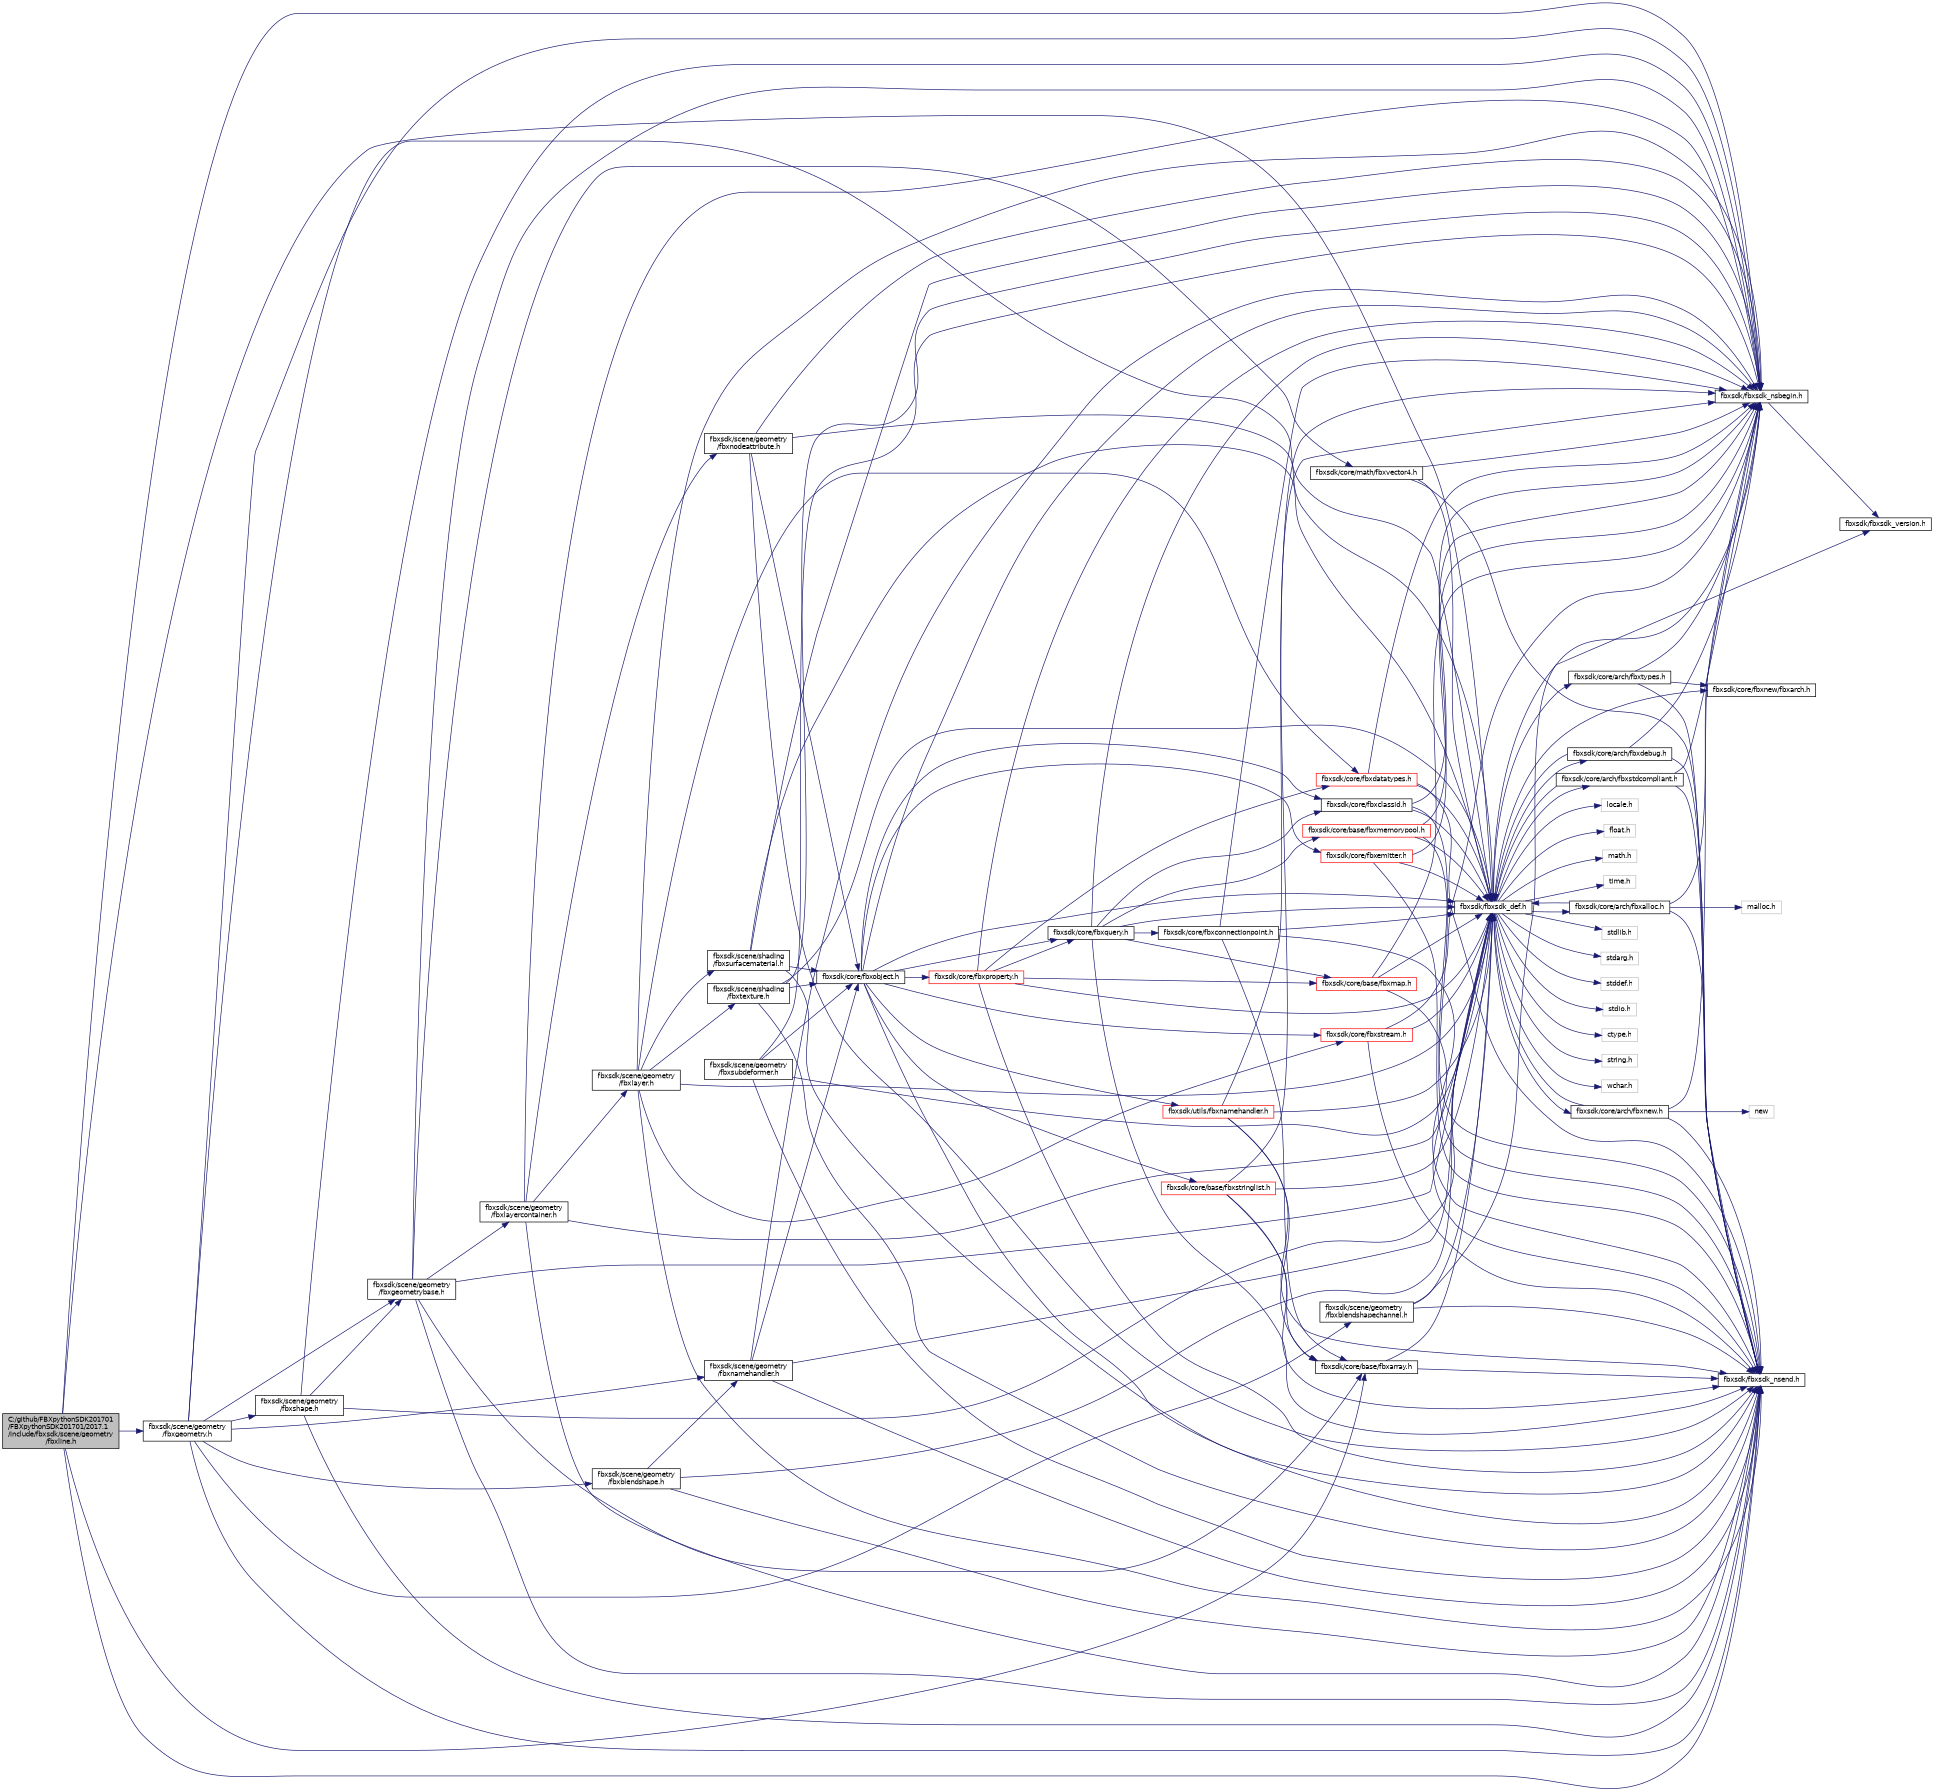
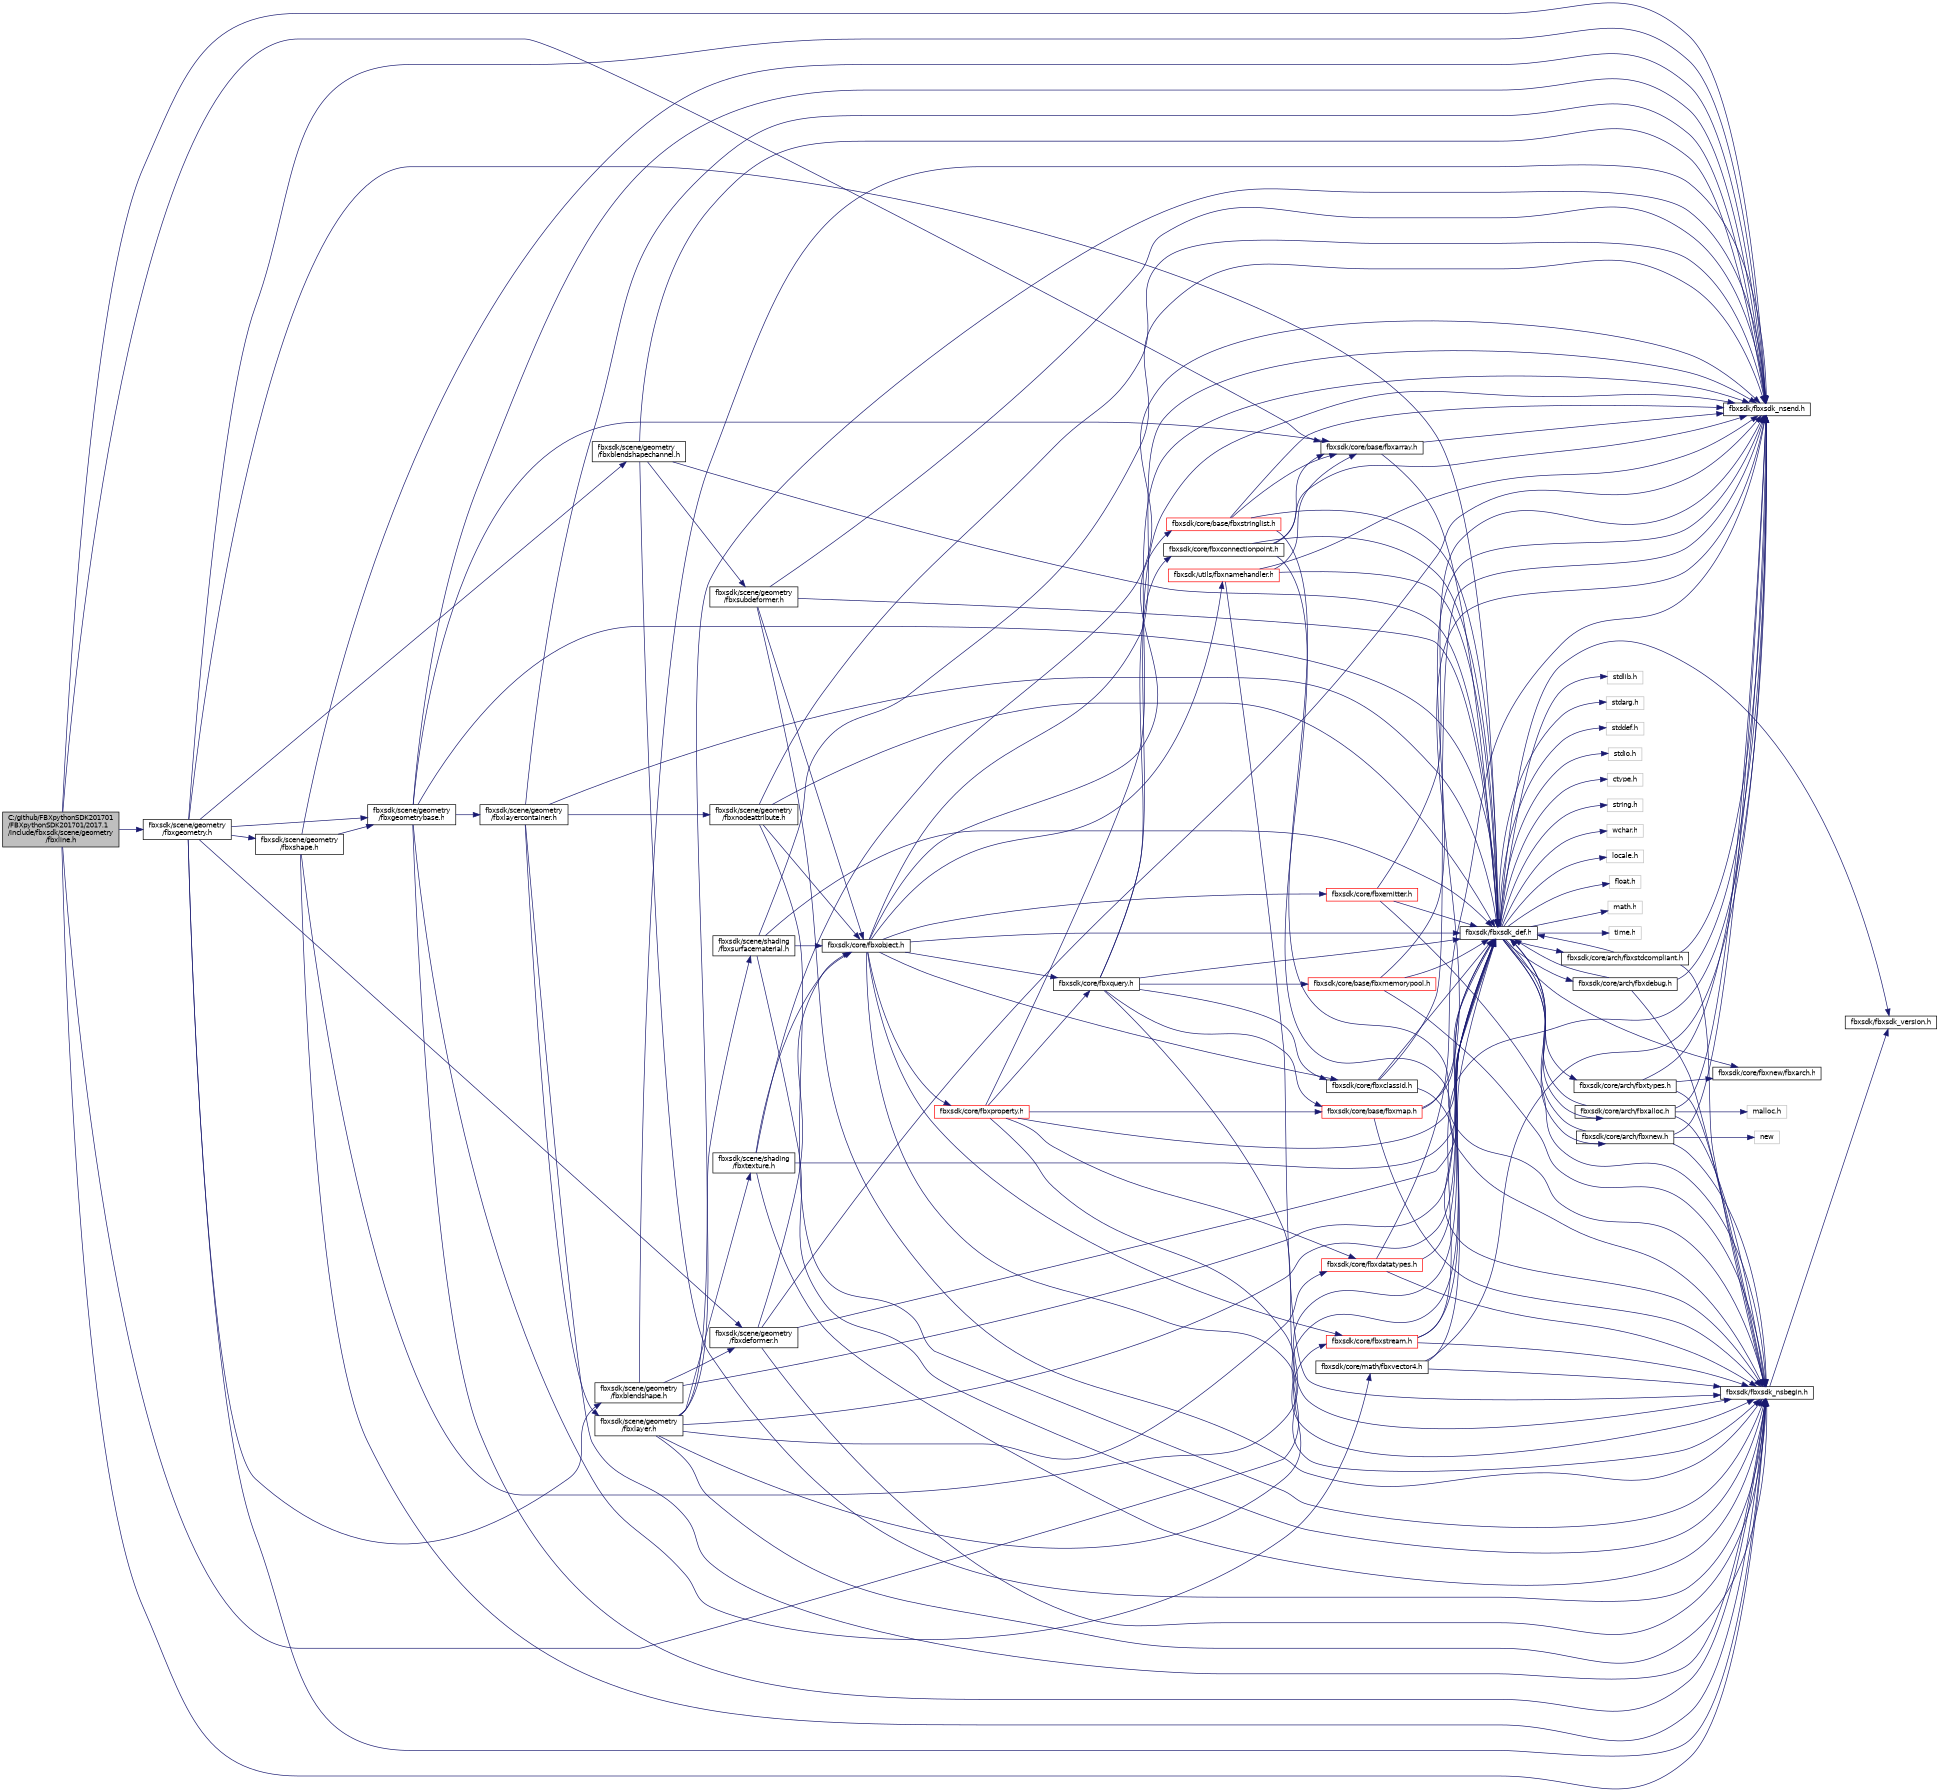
edge "fbxsdk/scene/geometry /fbxblendshapechannel.h" -> "fbxsdk/scene/geometry /fbxsubdeformer.h": added
node "fbxsdk/scene/geometry /fbxnamehandler.h": label "fbxsdk/scene/geometry /fbxnamehandler.h" -> "fbxsdk/scene/geometry /fbxdeformer.h"
